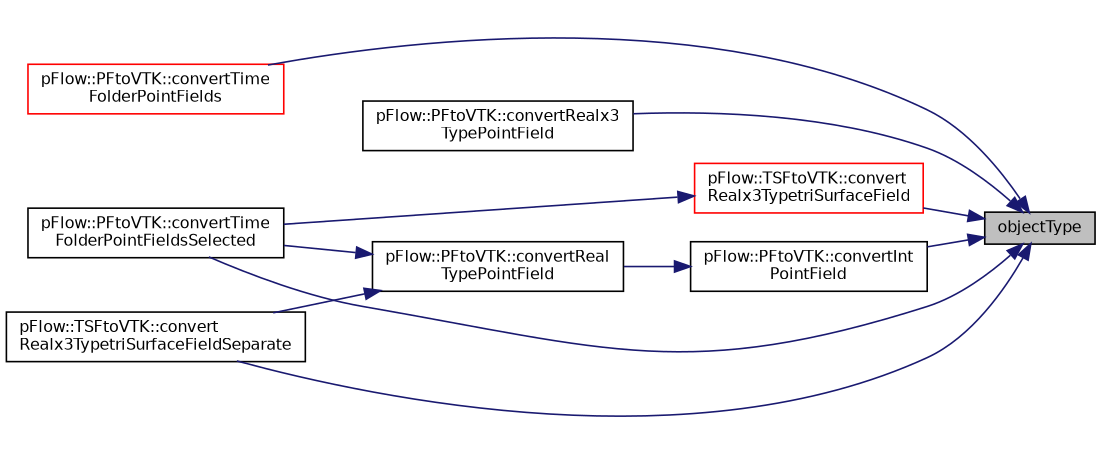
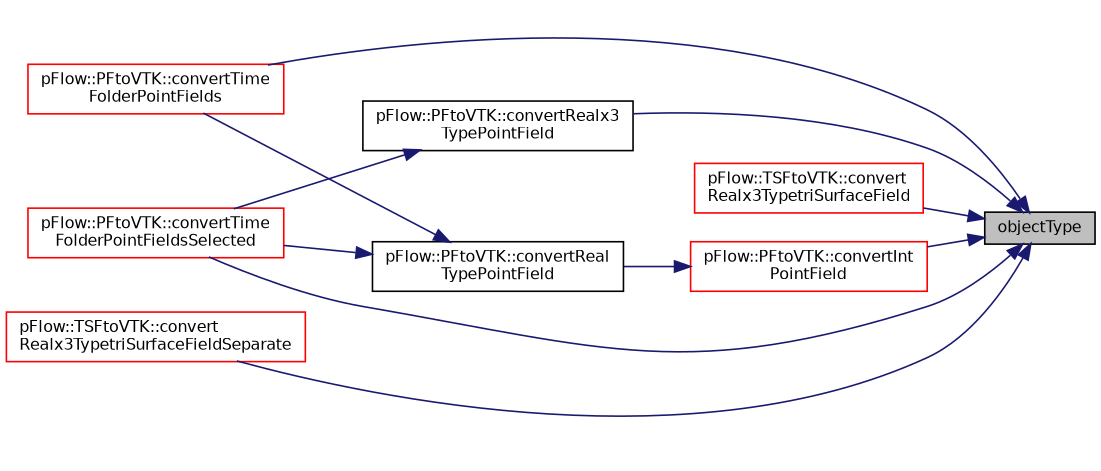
edge "pFlow::PFtoVTK::convertTime FolderPointFieldsSelected" -> "pFlow::TSFtoVTK::convert Realx3TypetriSurfaceField": now "pFlow::PFtoVTK::convertTime FolderPointFieldsSelected" -> "pFlow::PFtoVTK::convertRealx3 TypePointField"
node "pFlow::PFtoVTK::convertTime FolderPointFieldsSelected": color black -> red
node "pFlow::PFtoVTK::convertInt PointField": color black -> red
edge "pFlow::TSFtoVTK::convert Realx3TypetriSurfaceFieldSeparate" -> "pFlow::PFtoVTK::convertReal TypePointField": now "pFlow::PFtoVTK::convertTime FolderPointFields" -> "pFlow::PFtoVTK::convertReal TypePointField"
node "pFlow::TSFtoVTK::convert Realx3TypetriSurfaceFieldSeparate": color black -> red
